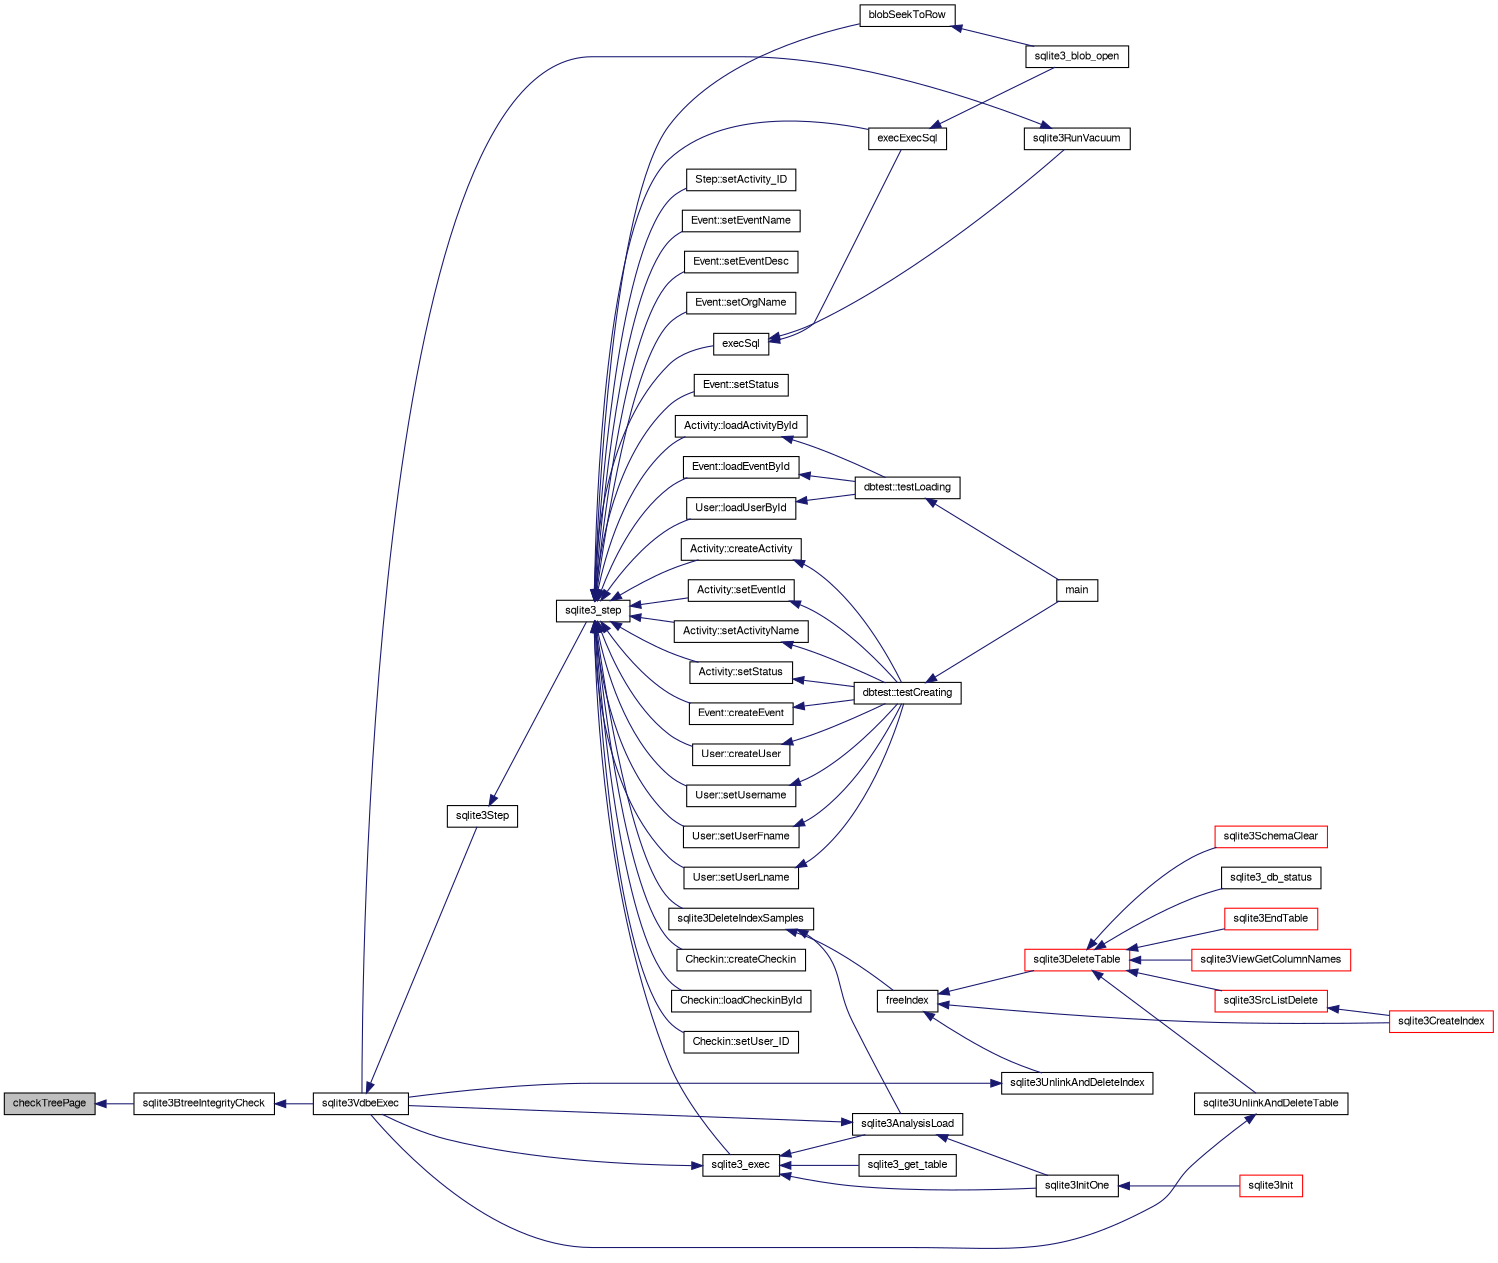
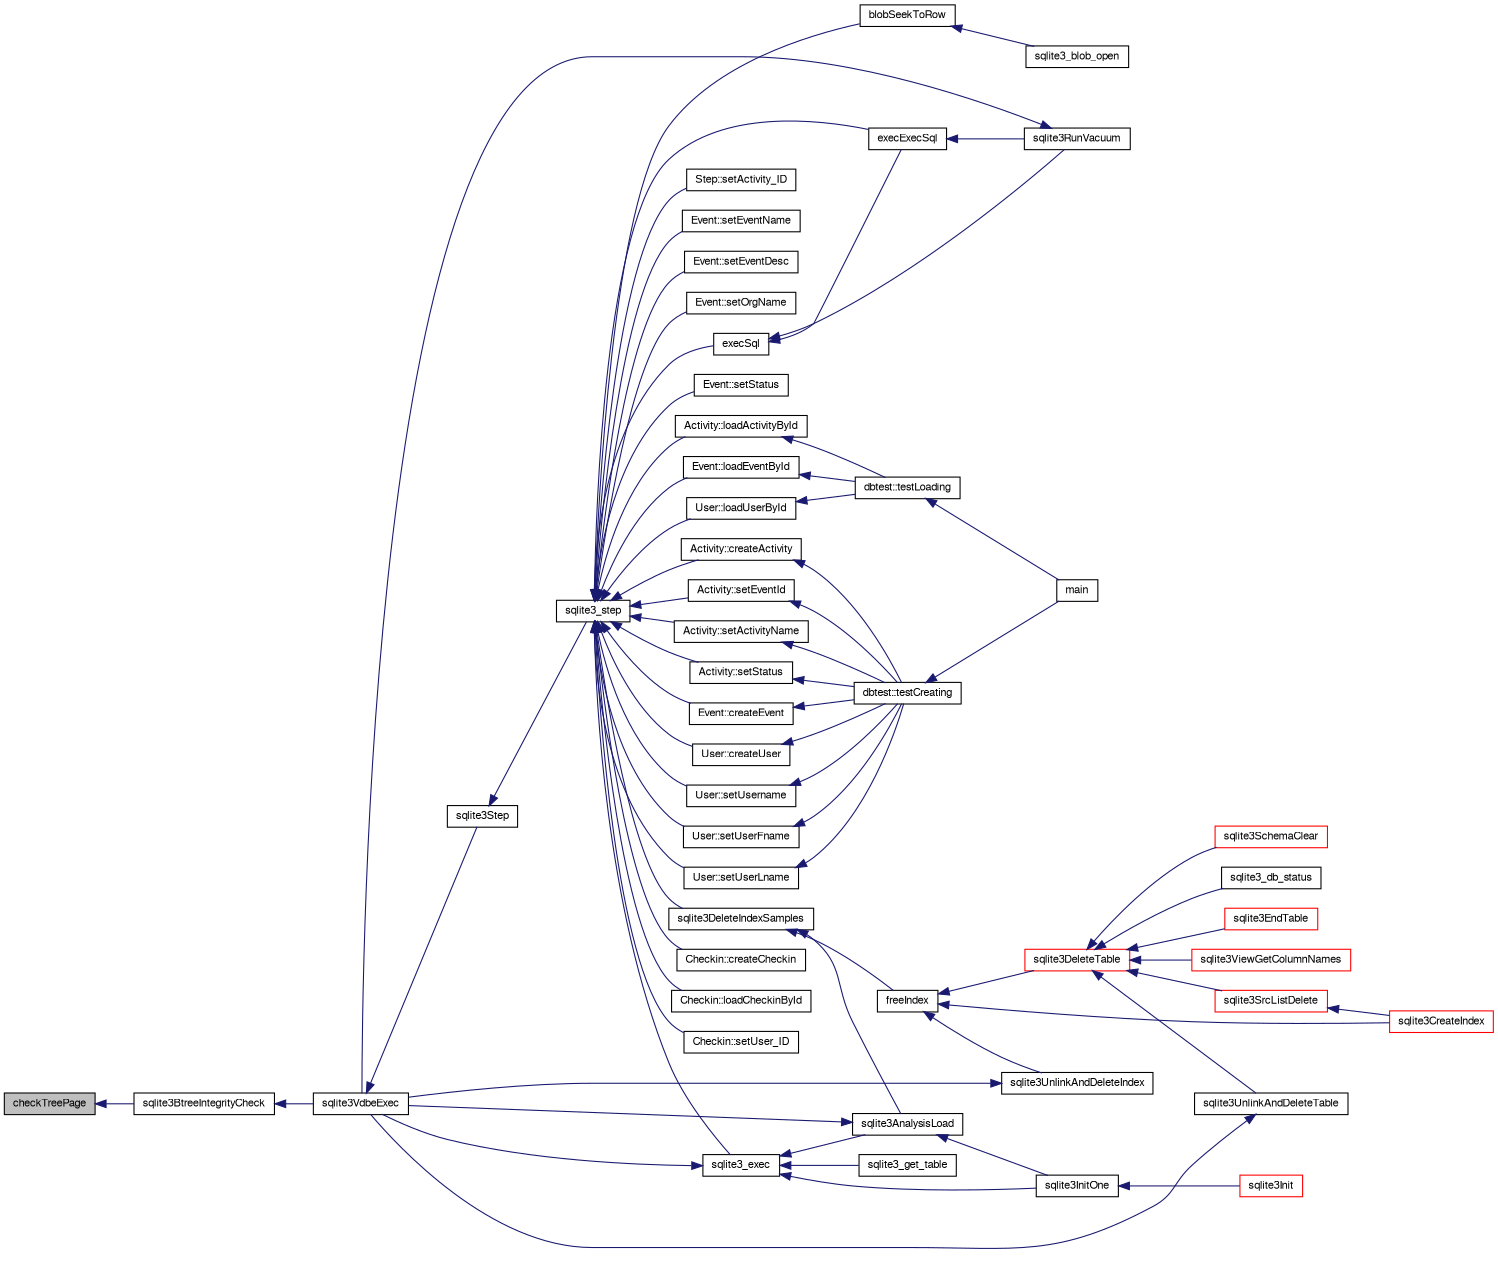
edge "sqlite3_blob_open" -> "execExecSql": now "sqlite3RunVacuum" -> "execExecSql"
